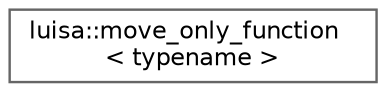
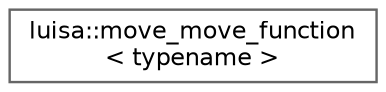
node "luisa::move_only_function < typename >": label "luisa::move_only_function < typename >" -> "luisa::move_move_function < typename >"
